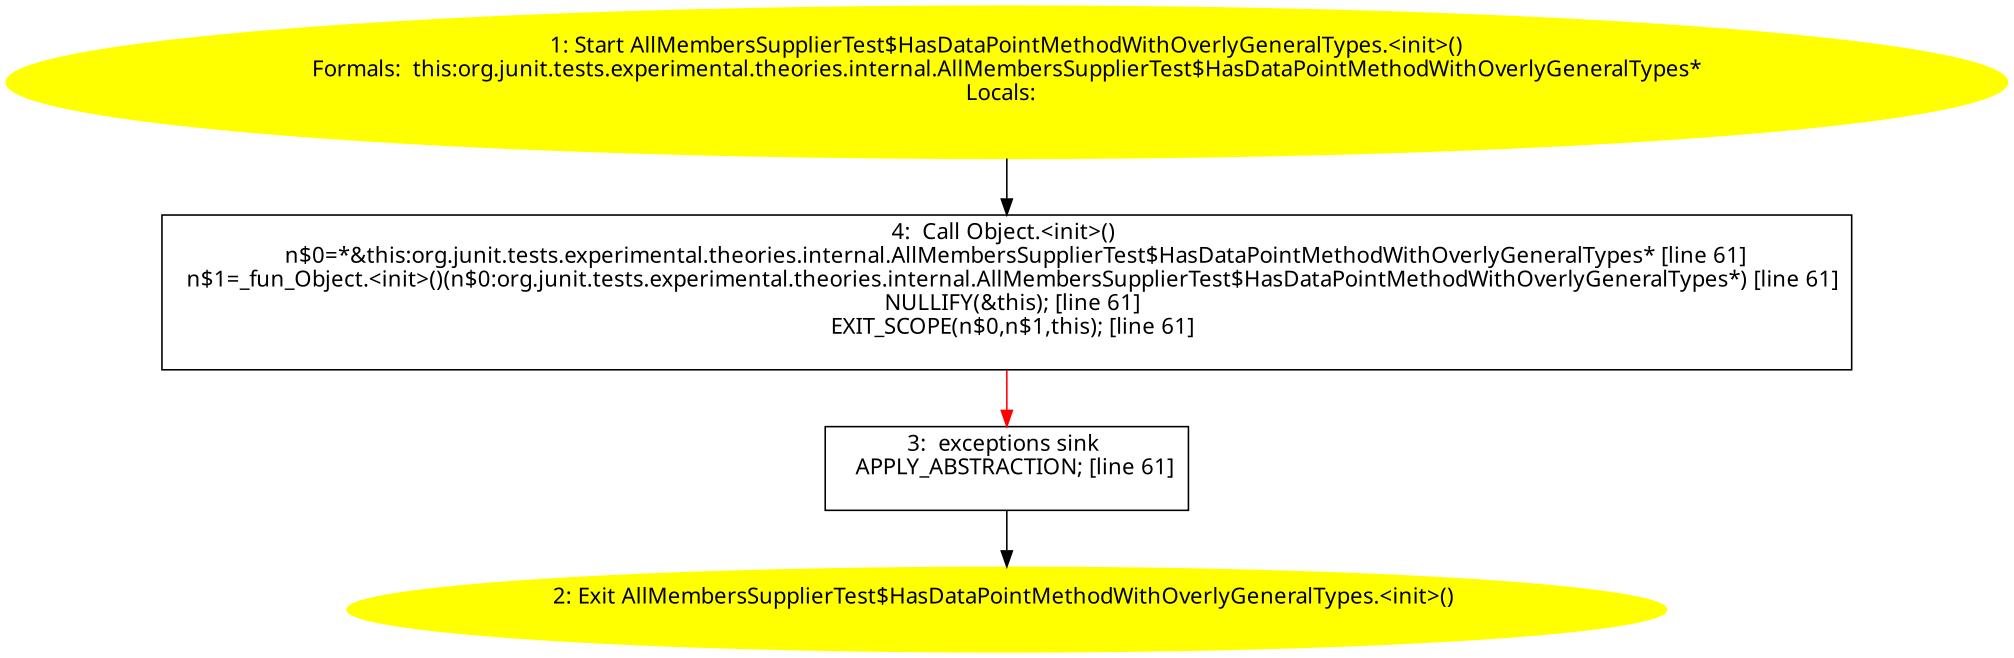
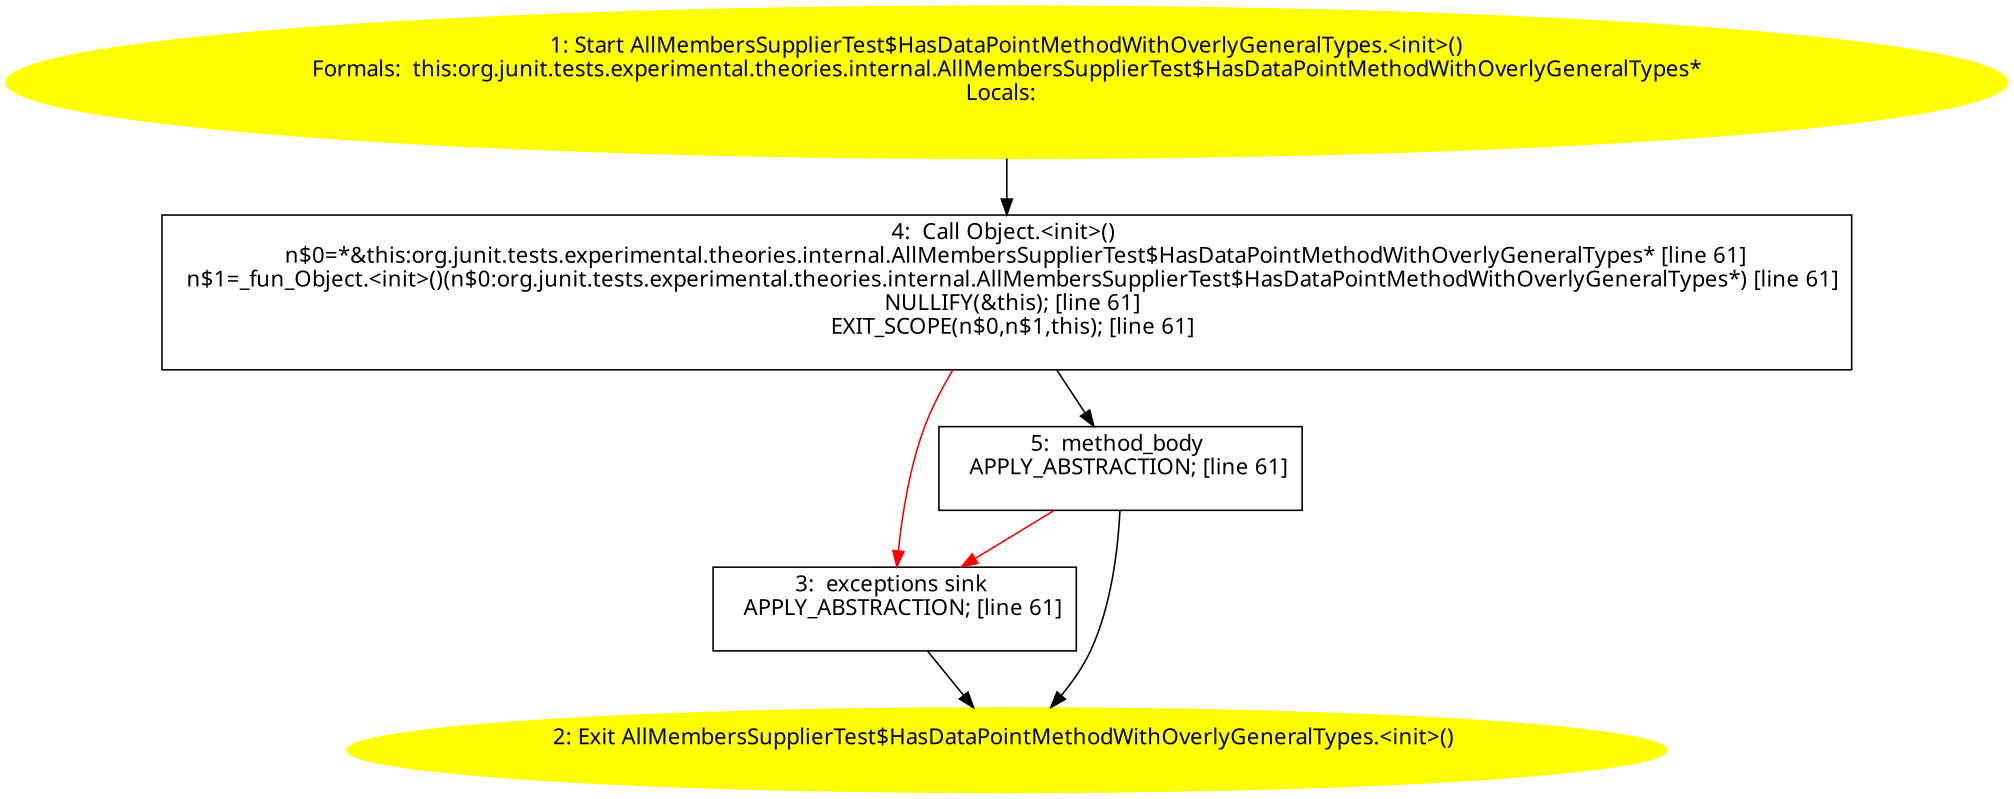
node "5:  method_body APPLY_ABSTRACTION; [line 61]": added
